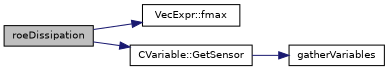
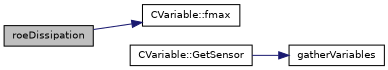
node "VecExpr::fmax": label "VecExpr::fmax" -> "CVariable::fmax"
edge "roeDissipation" -> "CVariable::GetSensor": removed
